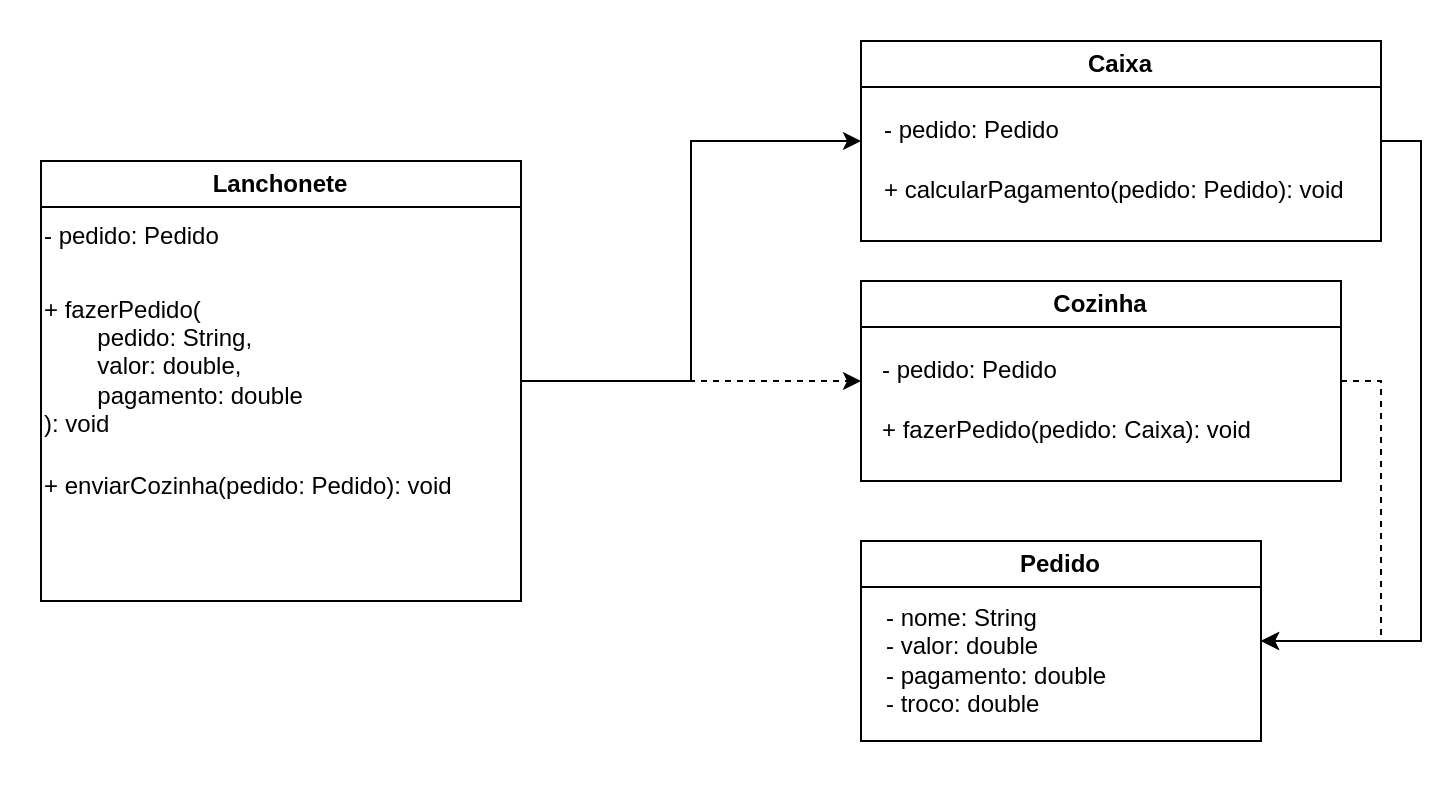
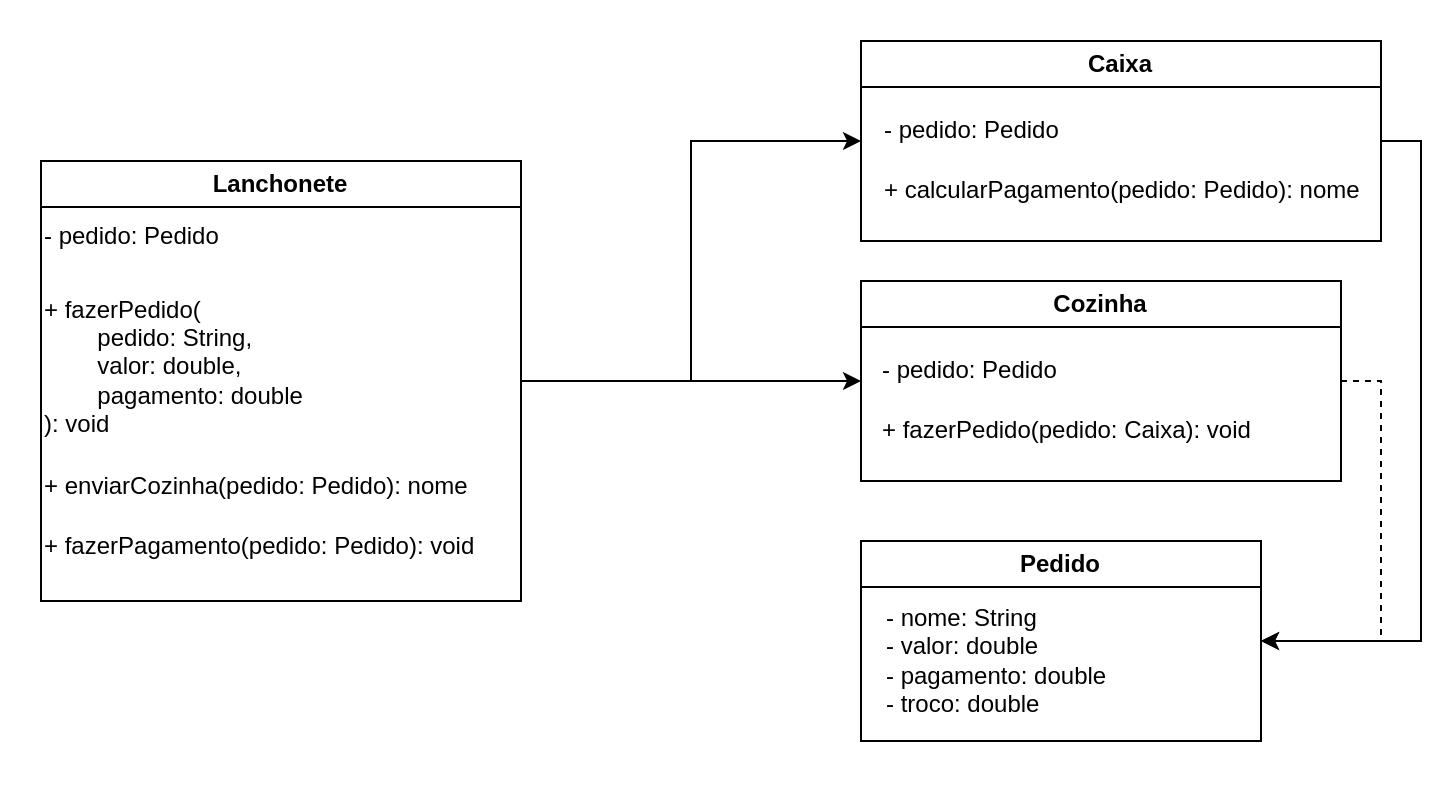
node "+ calcularPagamento(pedido: Pedido): void": label "+ calcularPagamento(pedido: Pedido): void" -> "+ calcularPagamento(pedido: Pedido): nome"
edge "Lanchonete" -> "Cozinha": style dashed -> solid
node "+ enviarCozinha(pedido: Pedido): void": label "+ enviarCozinha(pedido: Pedido): void" -> "+ enviarCozinha(pedido: Pedido): nome"
node "+ fazerPagamento(pedido: Pedido): void": added
